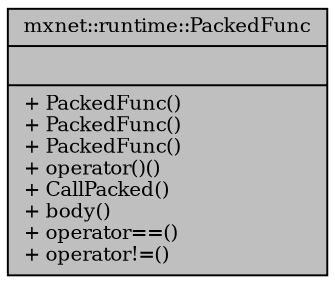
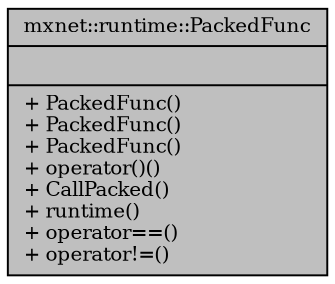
node "mxnet::runtime::PackedFunc": text "+ body()" -> "+ runtime()"
